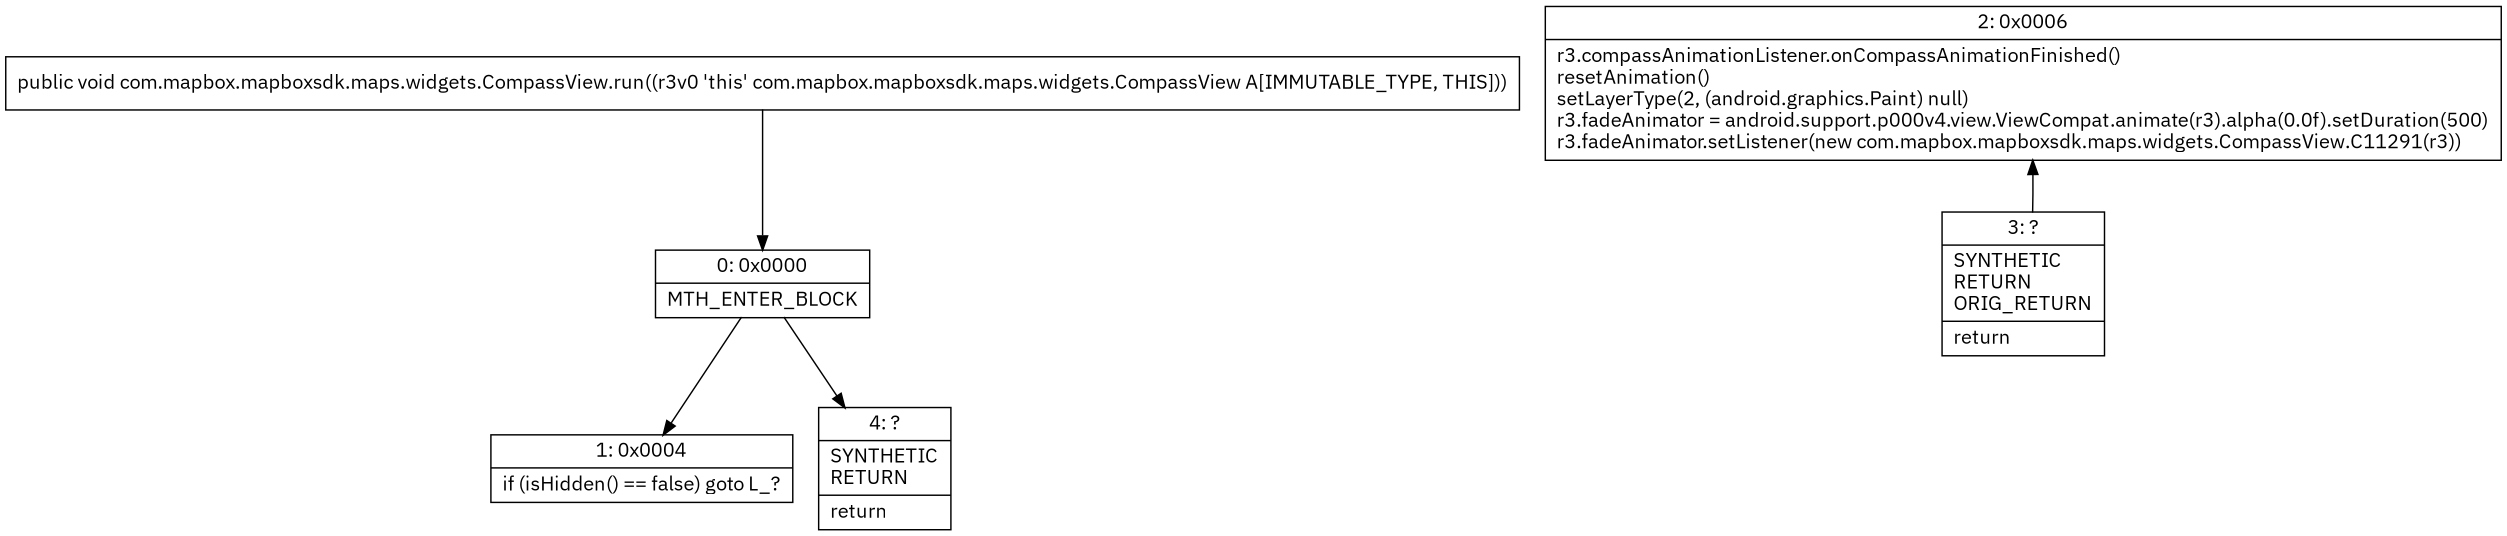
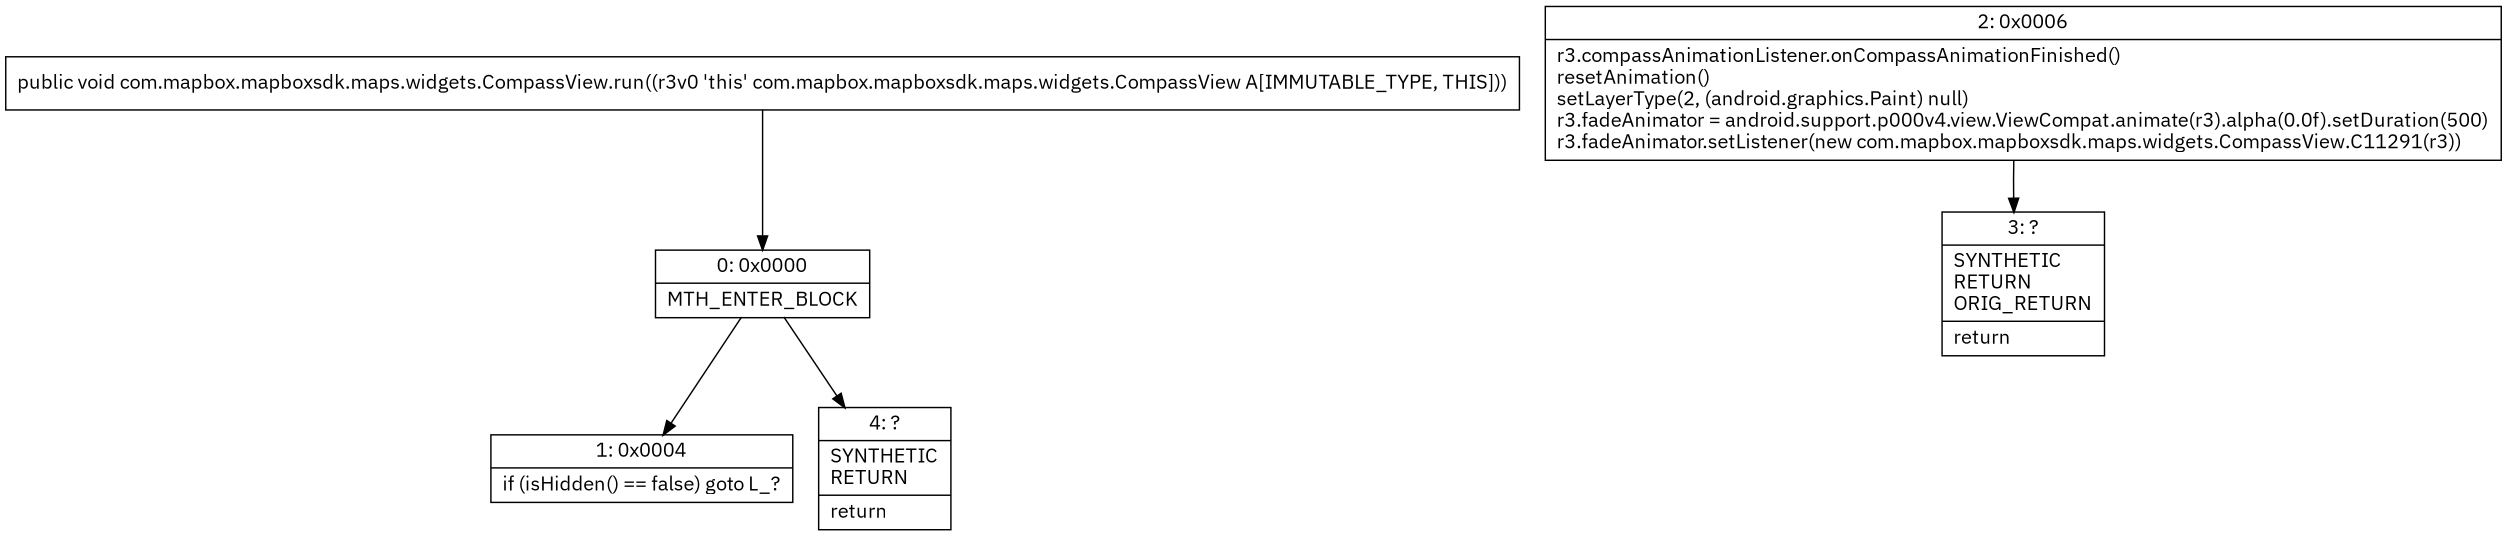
edge "3: ?" -> "2: 0x0006": reversed
